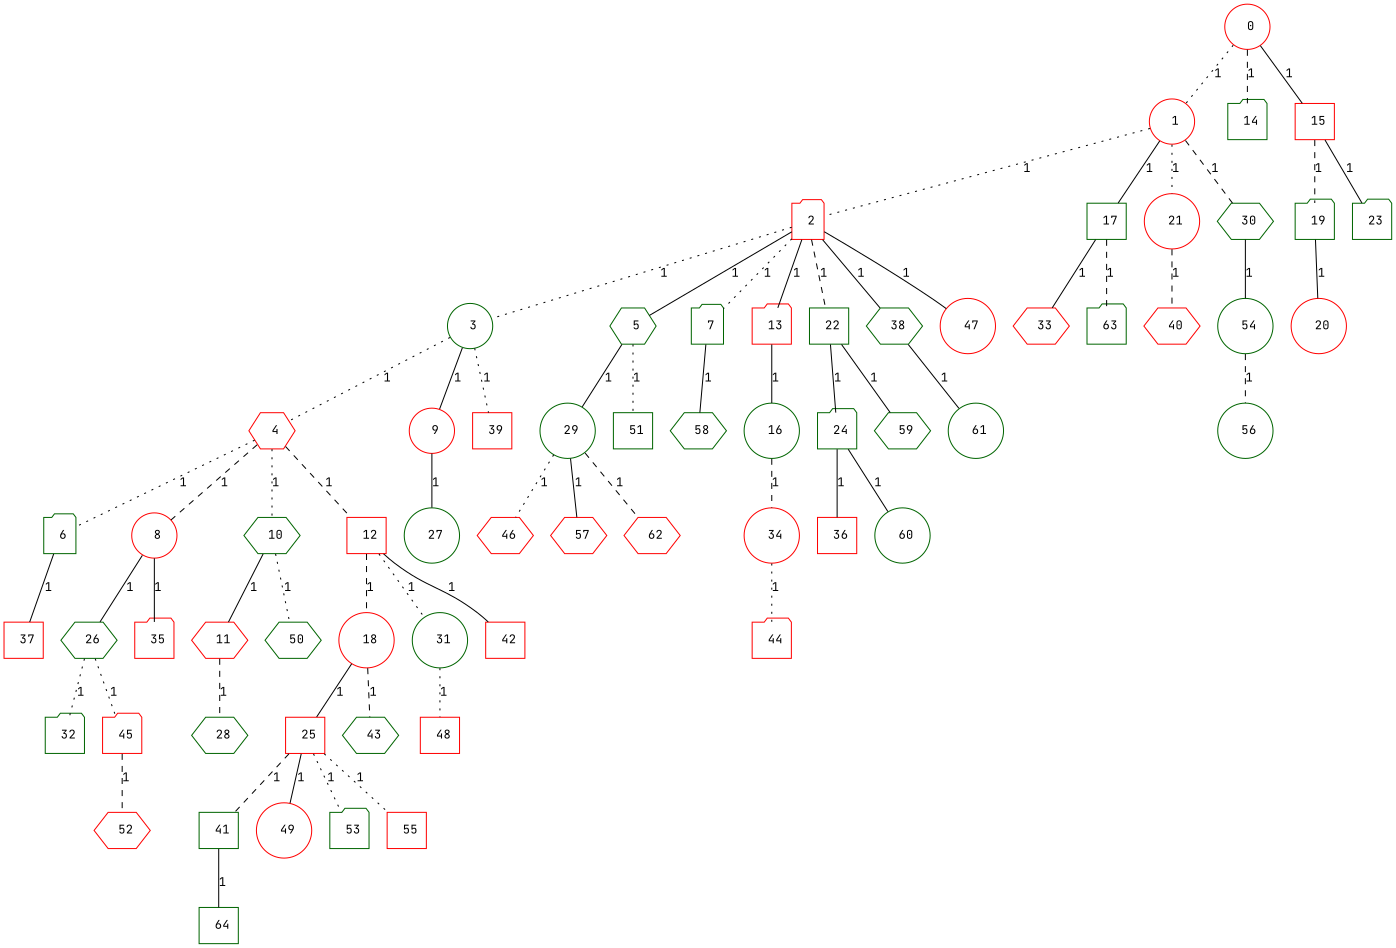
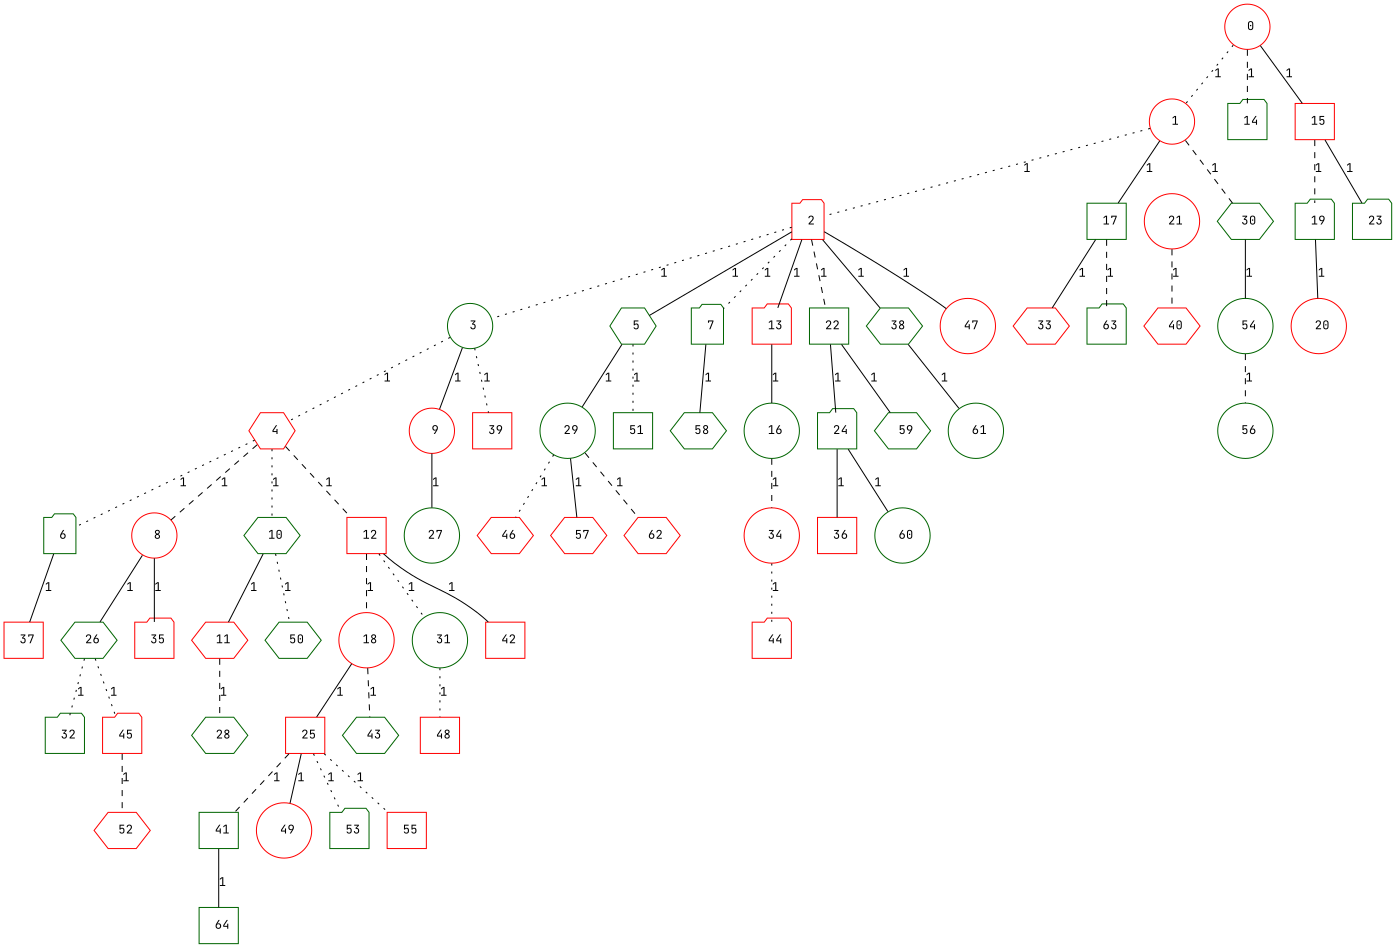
edge "1" -- "21": removed, label "1"
